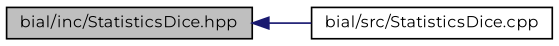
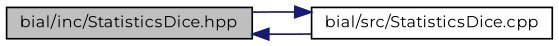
edge "bial/inc/StatisticsDice.hpp" -> "bial/src/StatisticsDice.cpp": added
